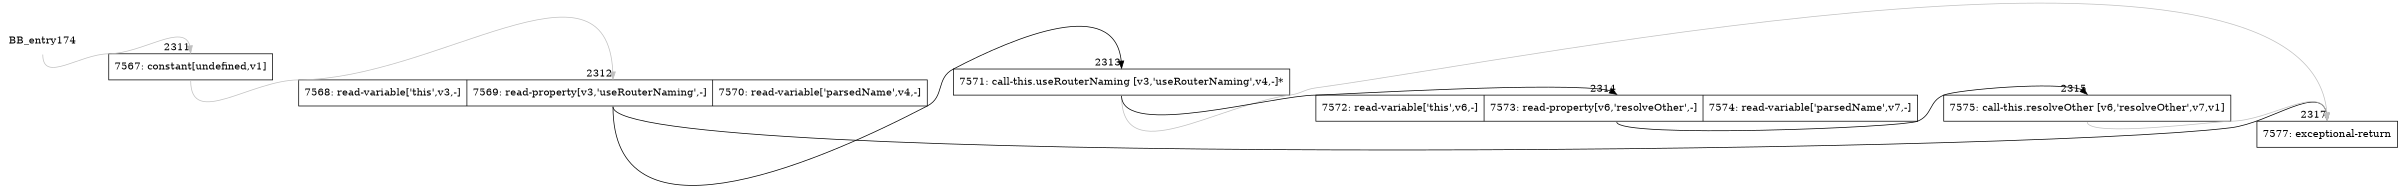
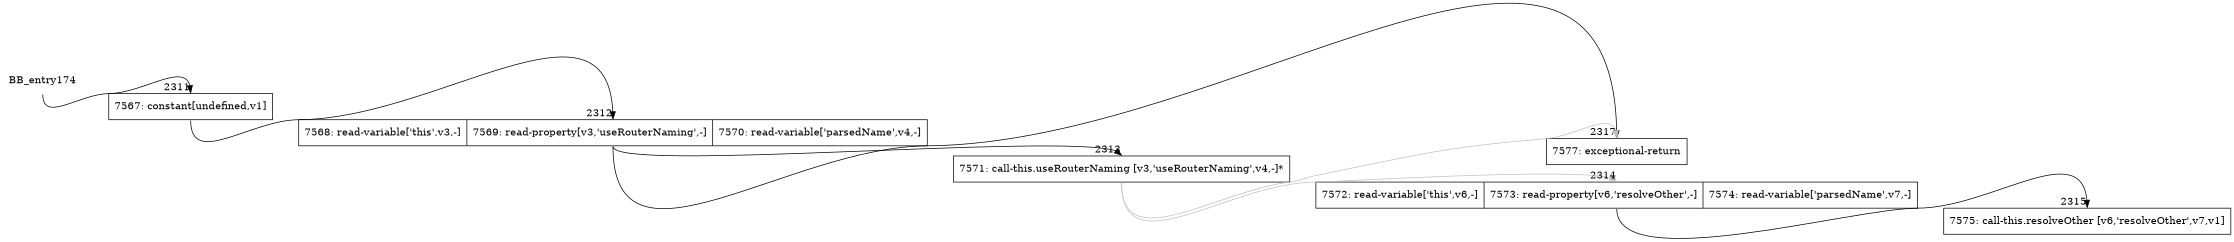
edge "BB_entry174" -> "7567: constant[undefined,v1]": color gray -> black
edge "7567: constant[undefined,v1]" -> "7568: read-variable['this',v3,-]": color gray -> black
edge "7571: call-this.useRouterNaming [v3,'useRouterNaming',v4,-]*" -> "7572: read-variable['this',v6,-]": color black -> gray
edge "7575: call-this.resolveOther [v6,'resolveOther',v7,v1]" -> "7577: exceptional-return": removed
